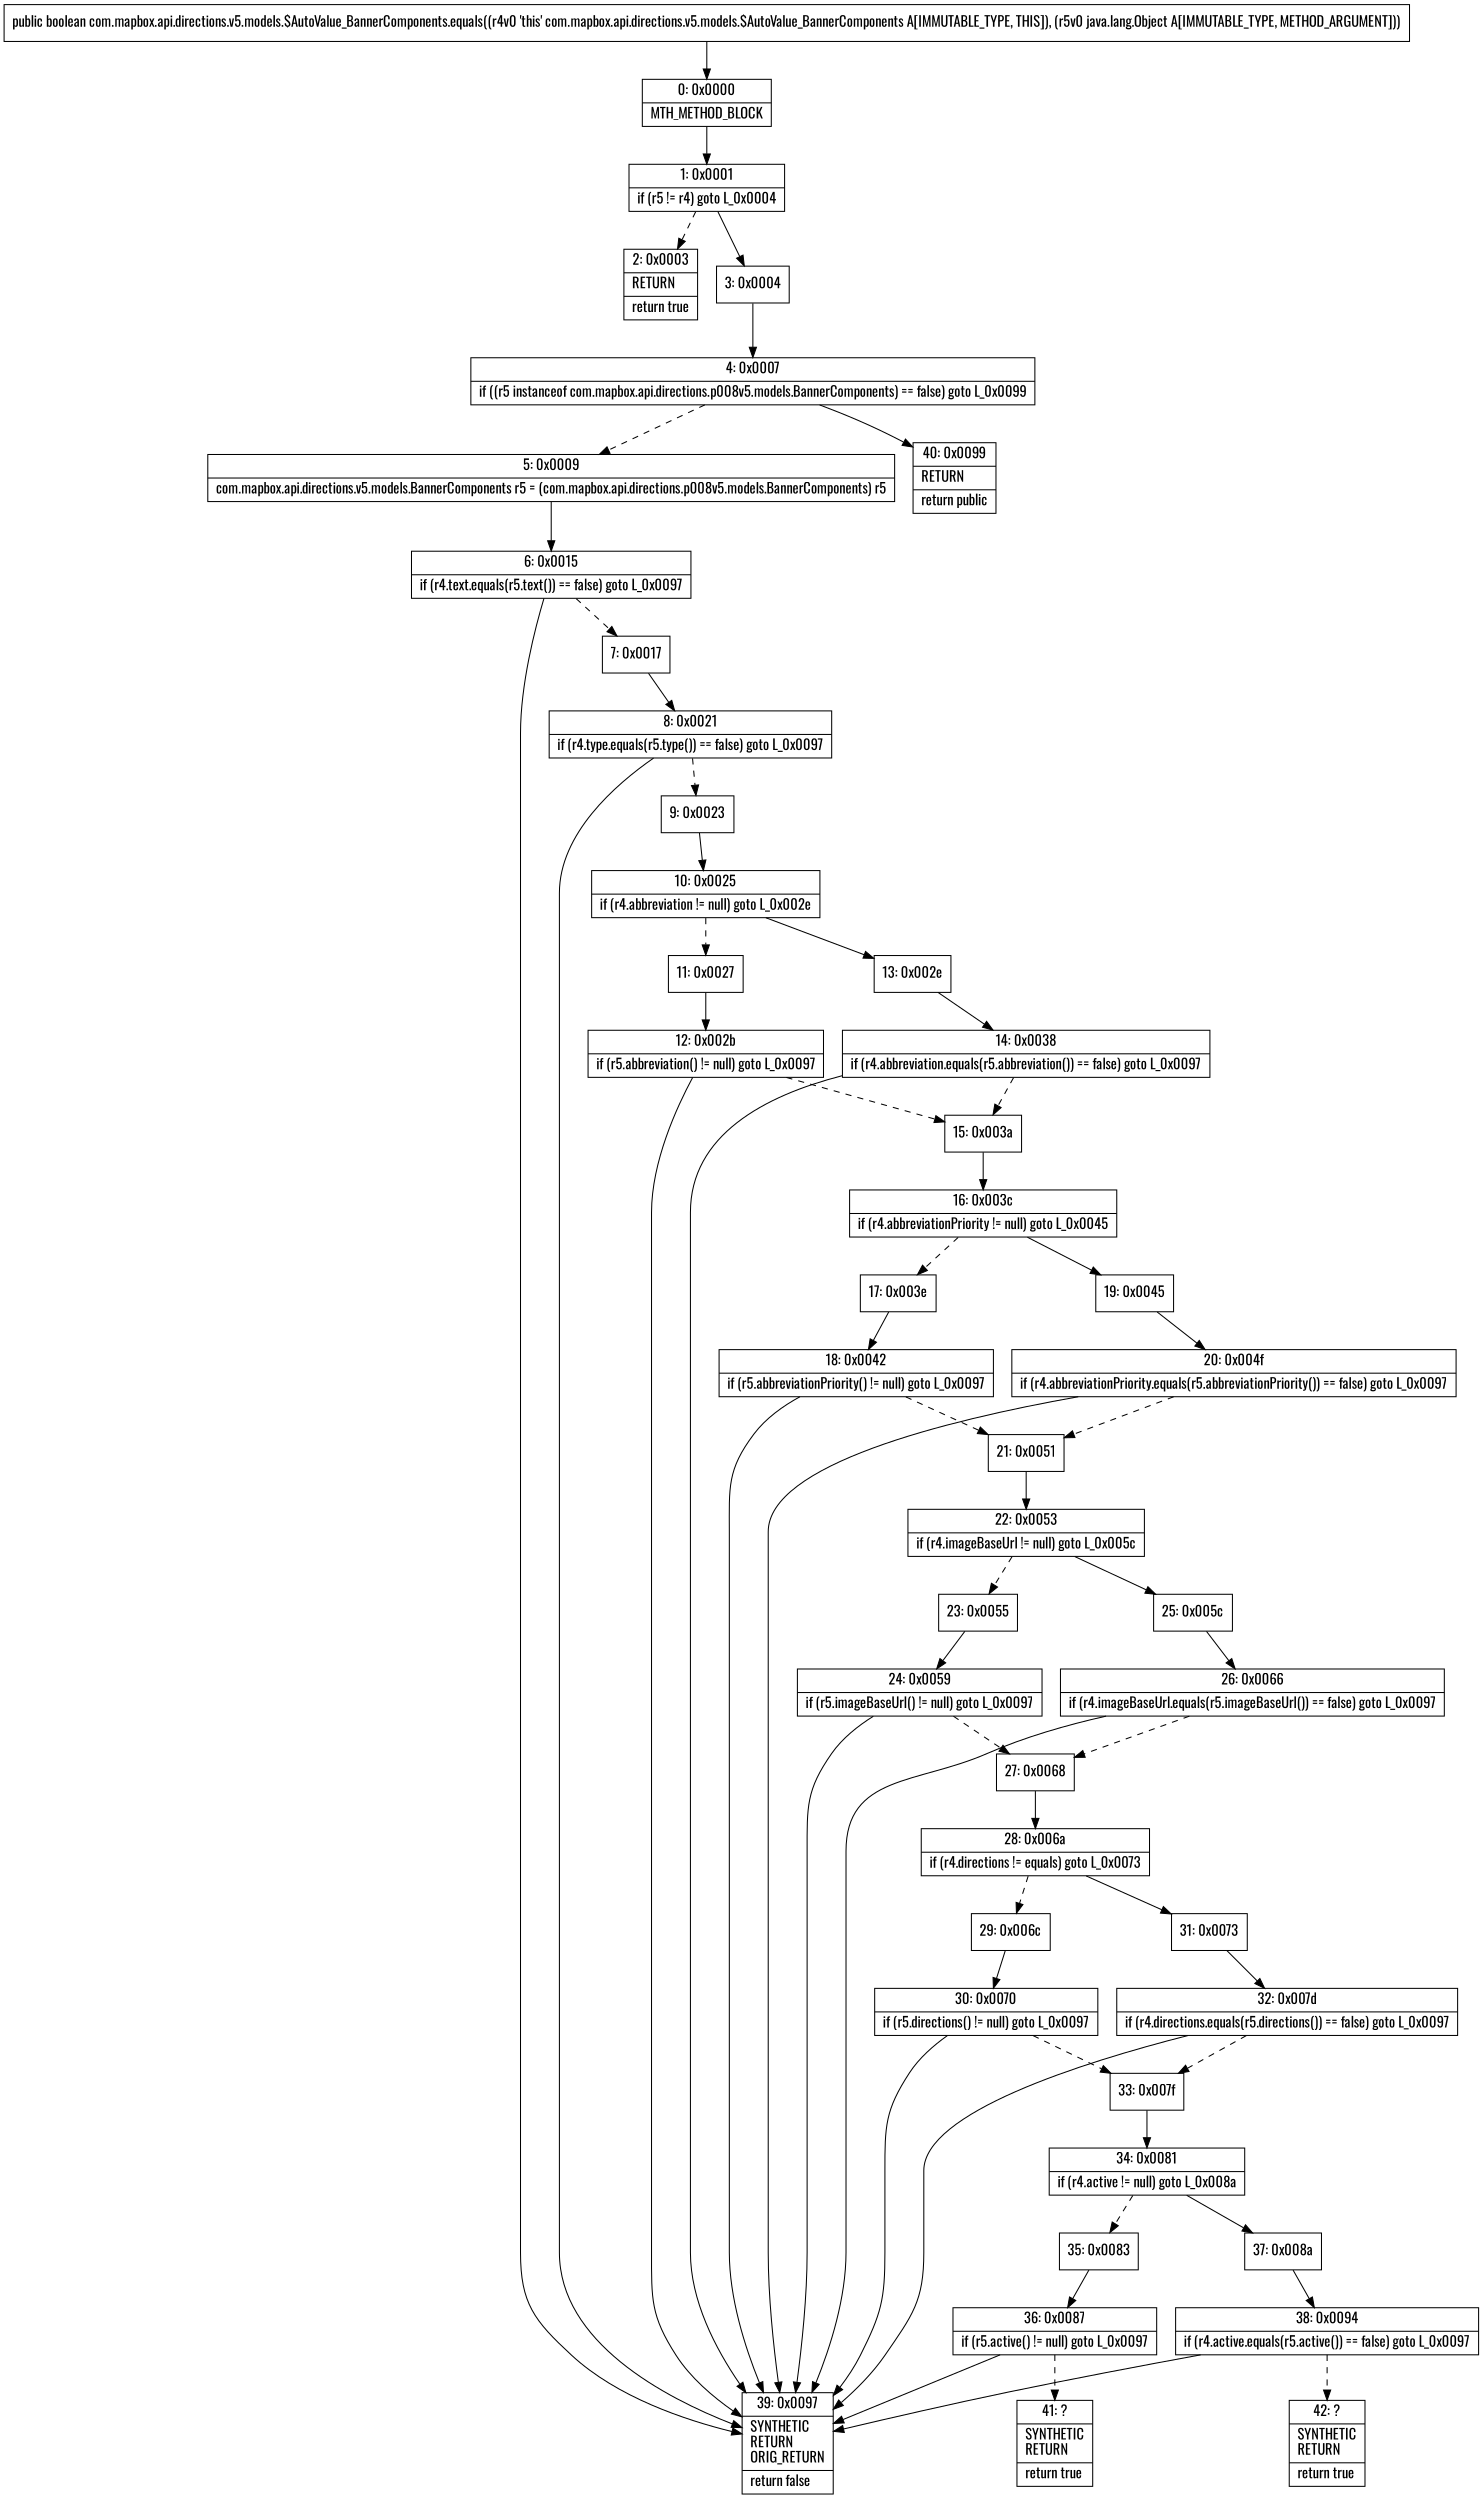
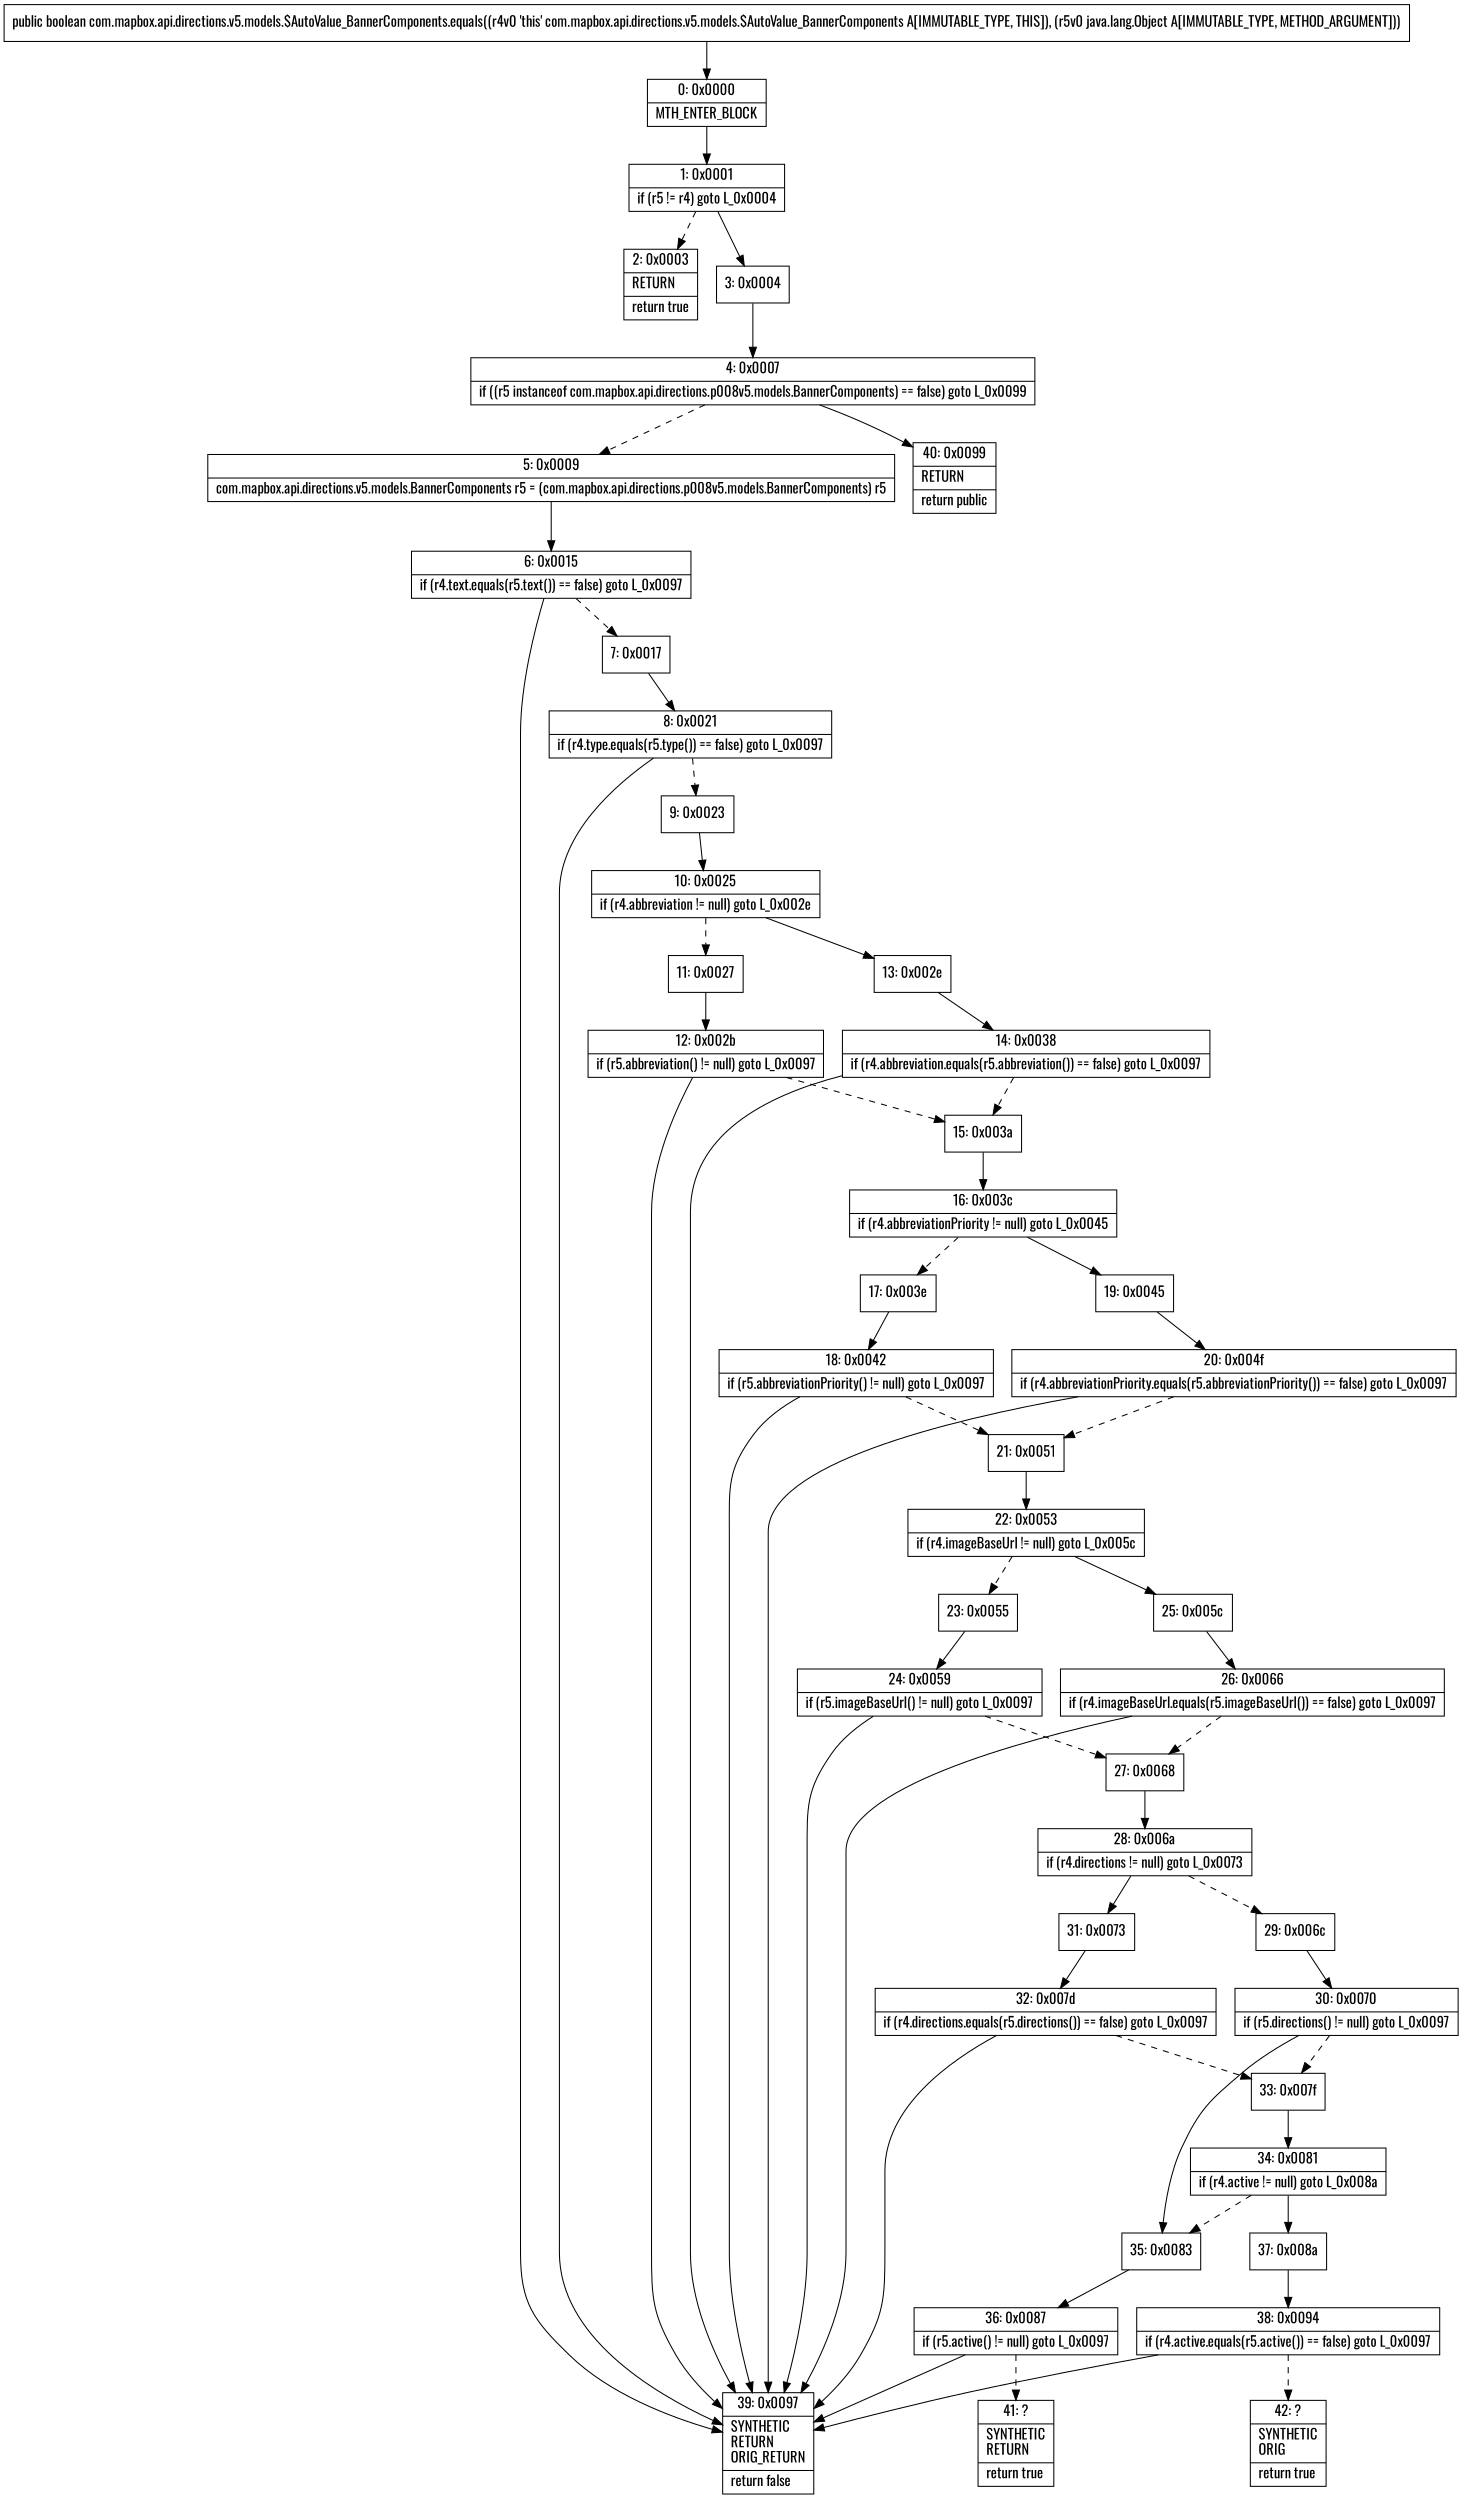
node "0: 0x0000": text "MTH_METHOD_BLOCK" -> "MTH_ENTER_BLOCK"
node "28: 0x006a": text "if (r4.directions != equals) goto L_0x0073" -> "if (r4.directions != null) goto L_0x0073"
edge "30: 0x0070" -> "39: 0x0097": now "30: 0x0070" -> "35: 0x0083"
node "42: ?": text "RETURN" -> "ORIG"
